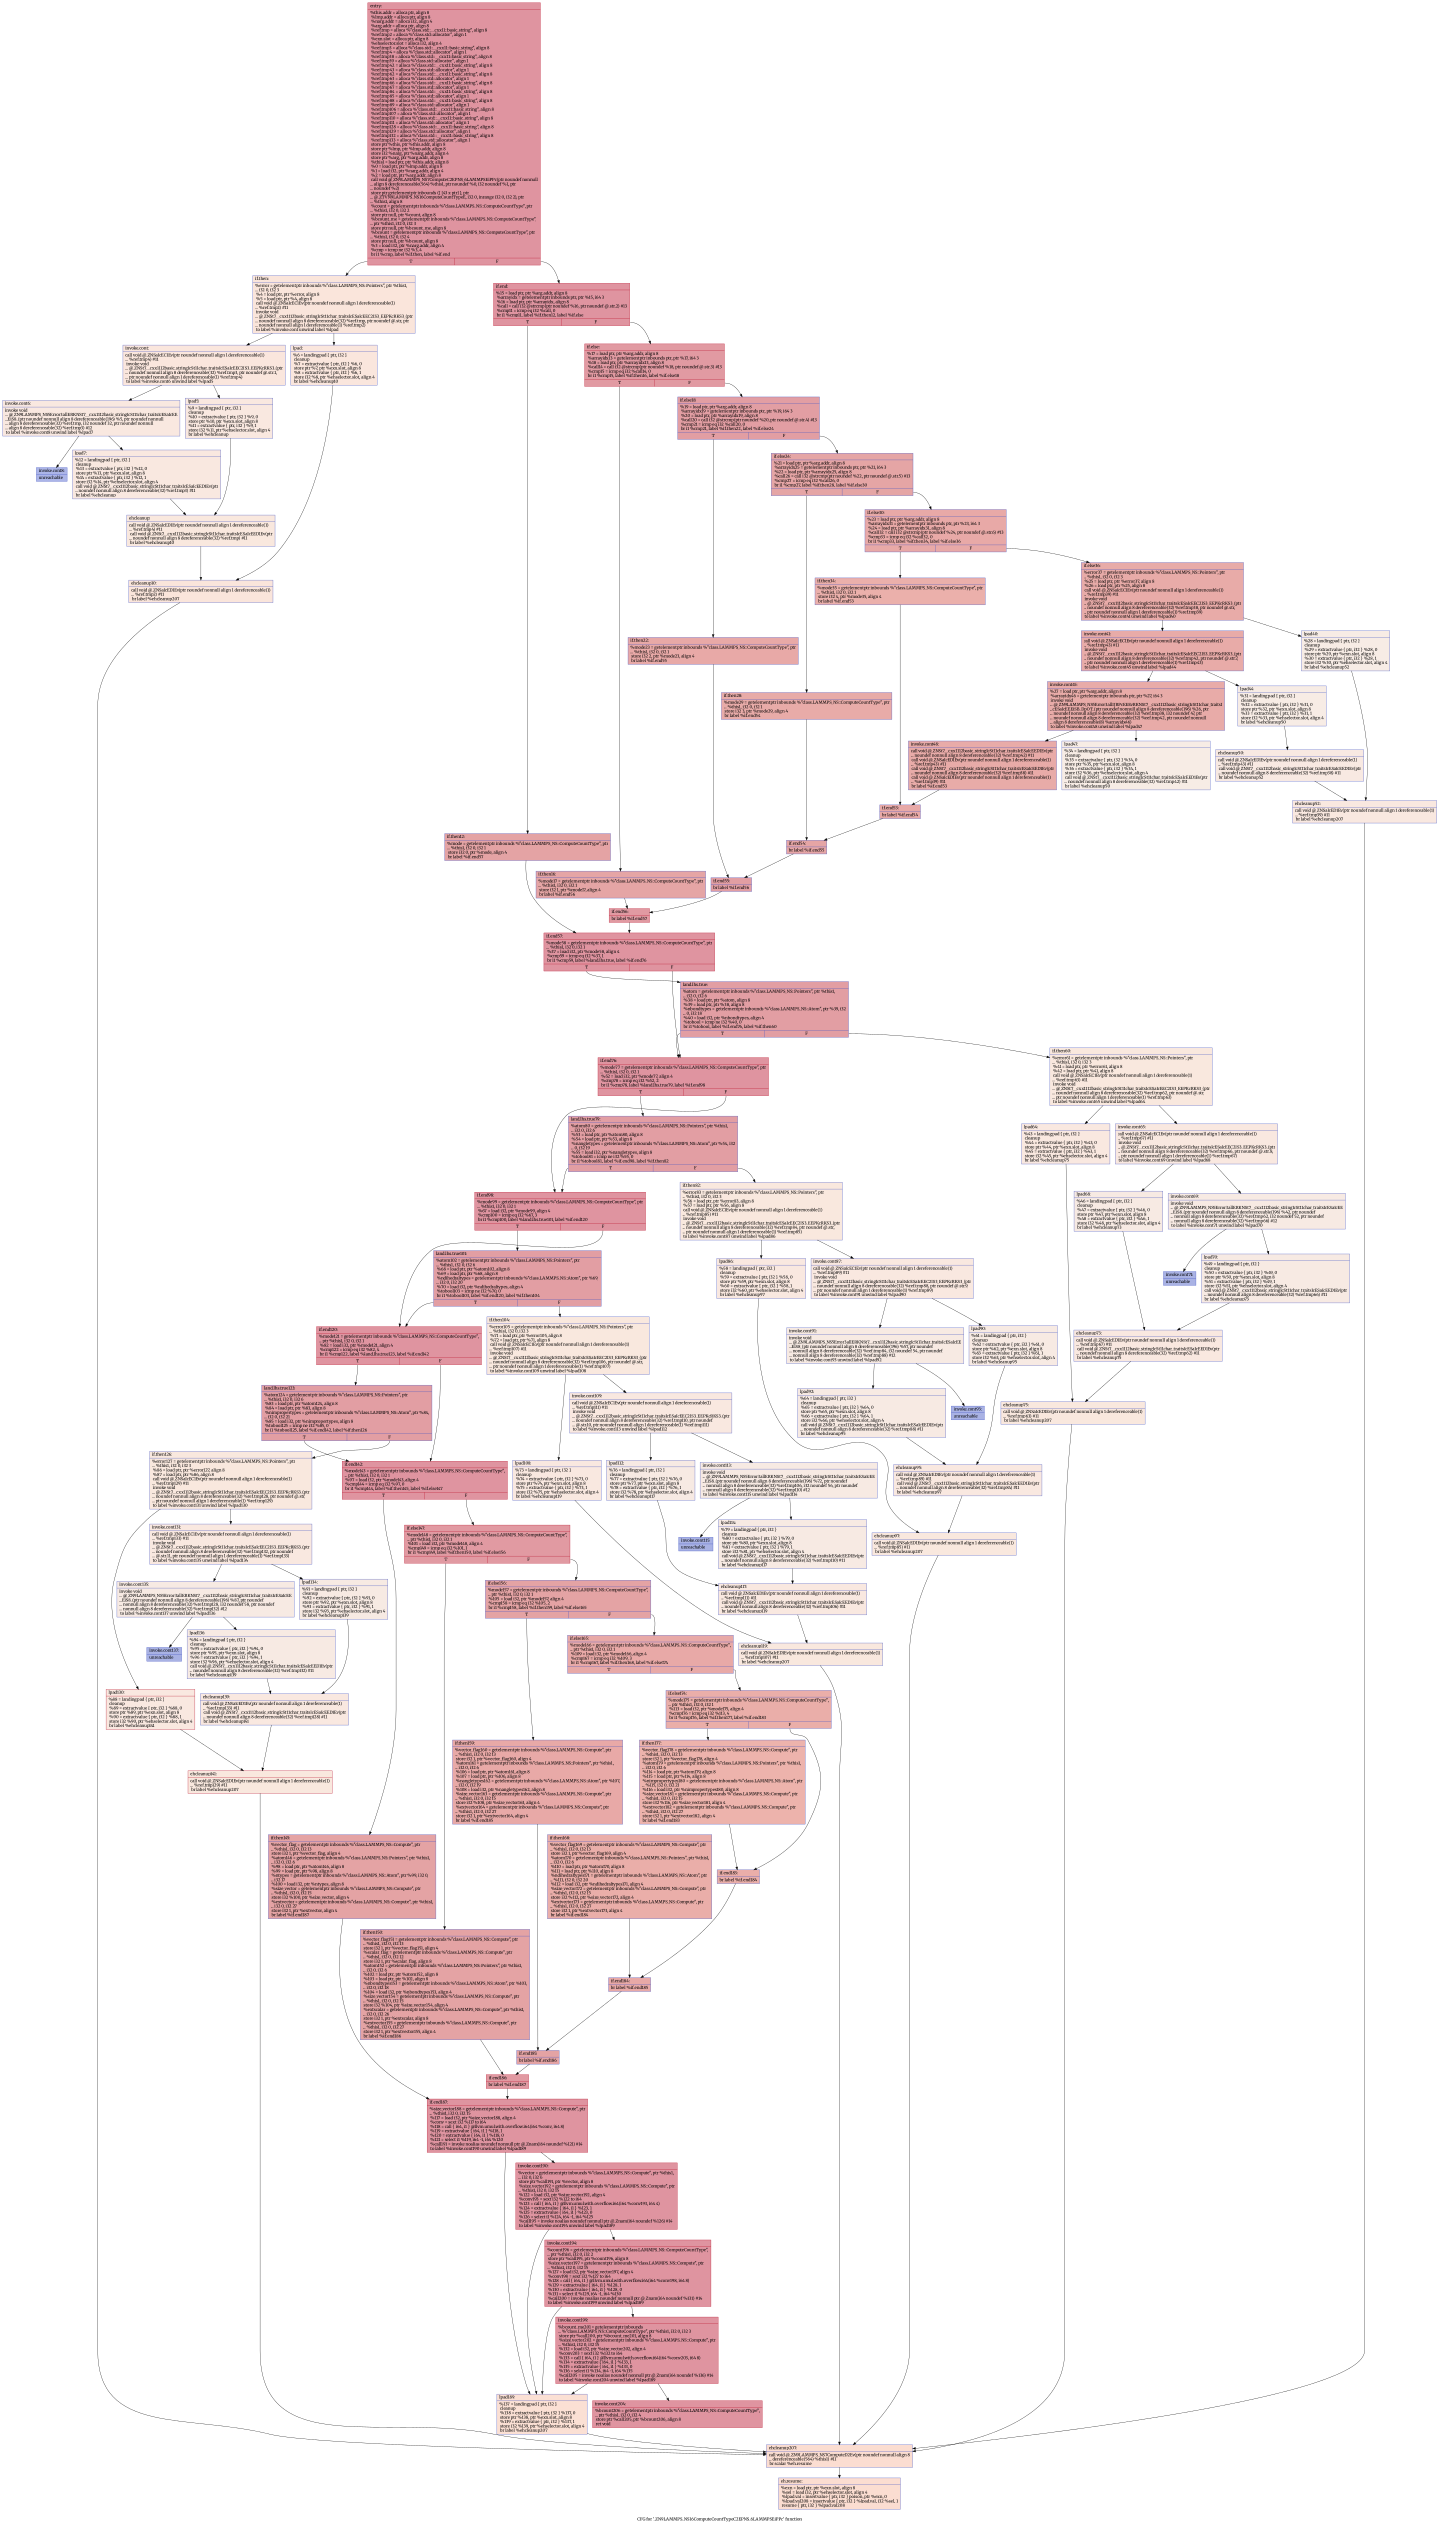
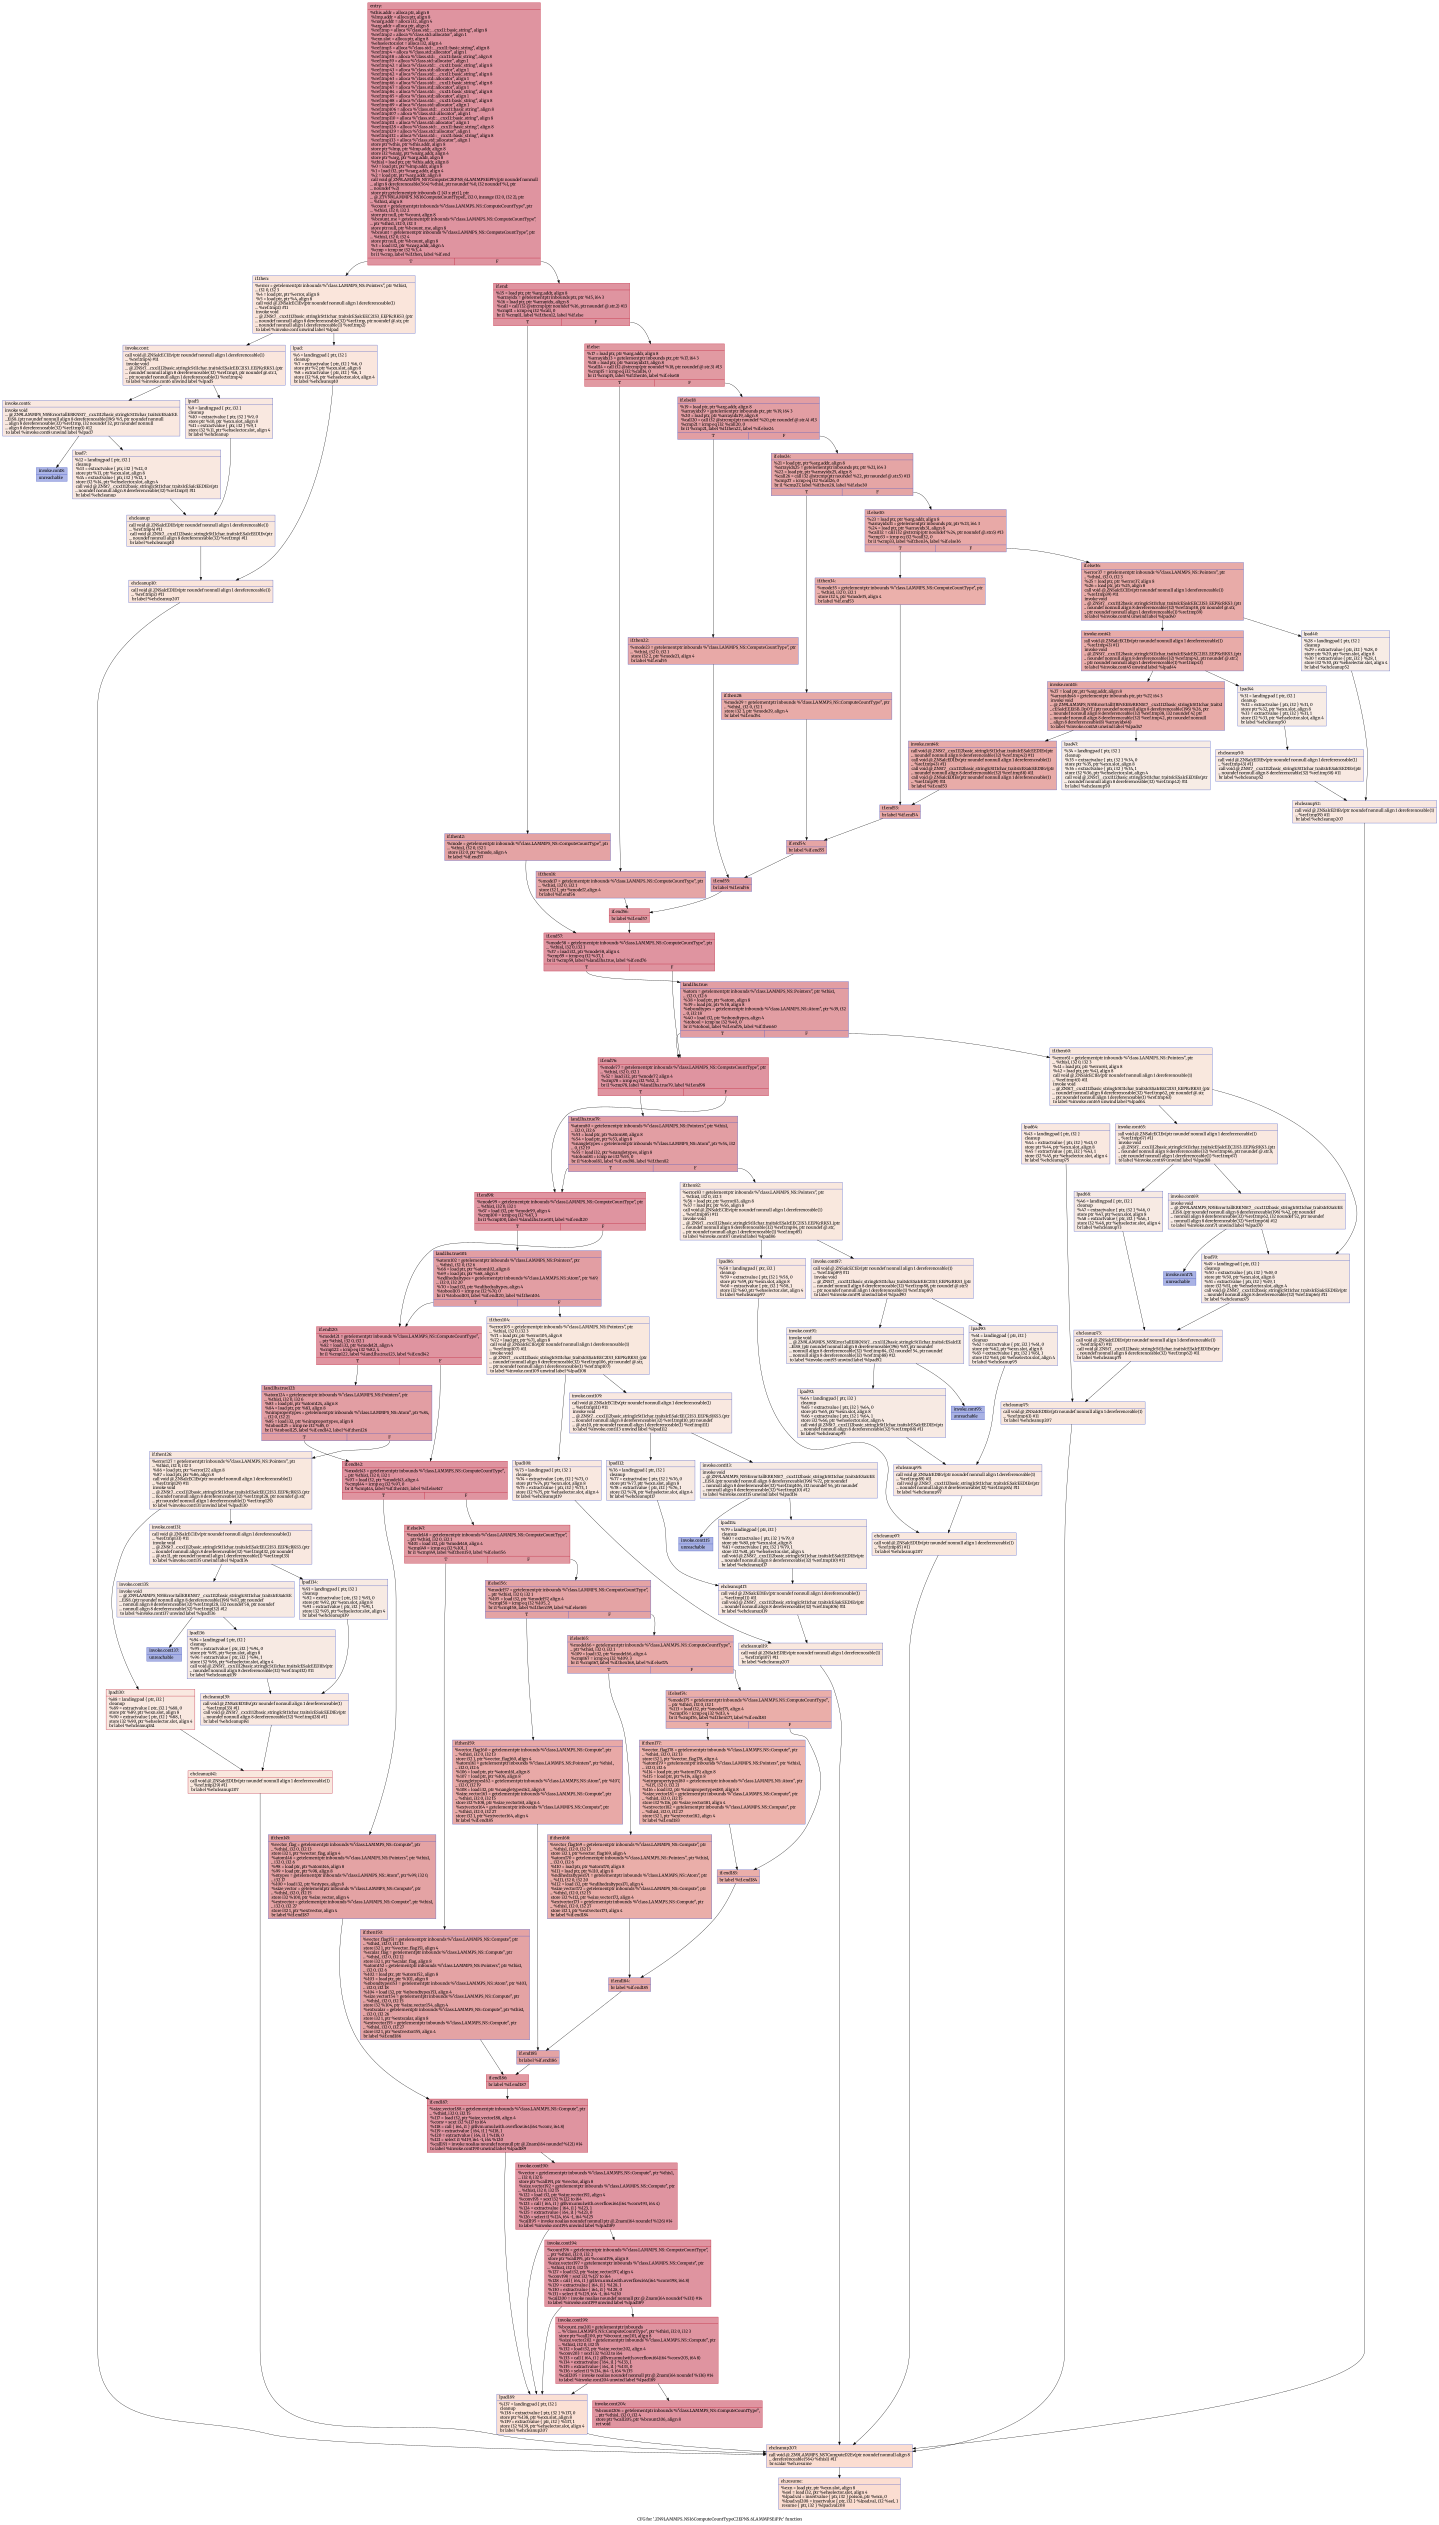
edge "if.then60:" -> "lpad64:": now "if.then60:" -> "lpad70:"
edge "if.else165:" -> "if.then168:": added
